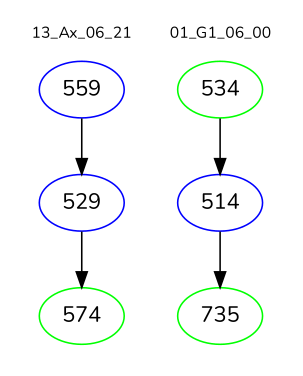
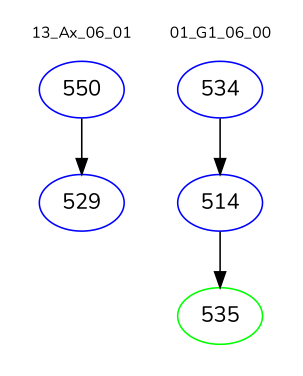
cluster "13_Ax_06_21": label "13_Ax_06_21" -> "13_Ax_06_01"
node "559": label "559" -> "550"
node "534": color green -> blue
node "574": removed
node "735": label "735" -> "535"
